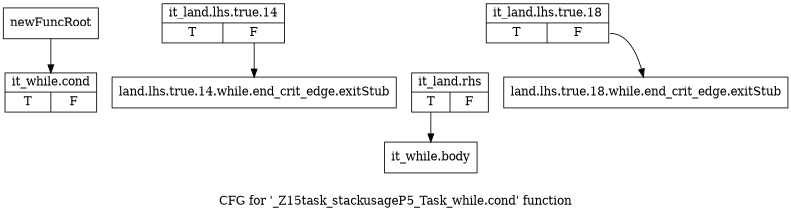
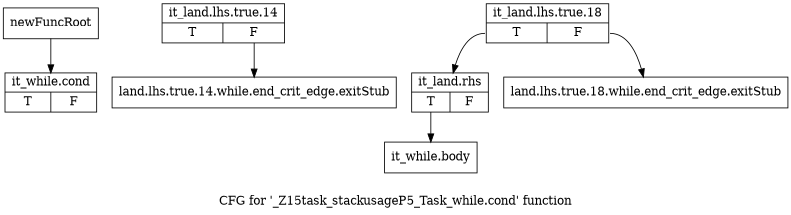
edge "it_land.lhs.true.18" -> "it_land.rhs": added
